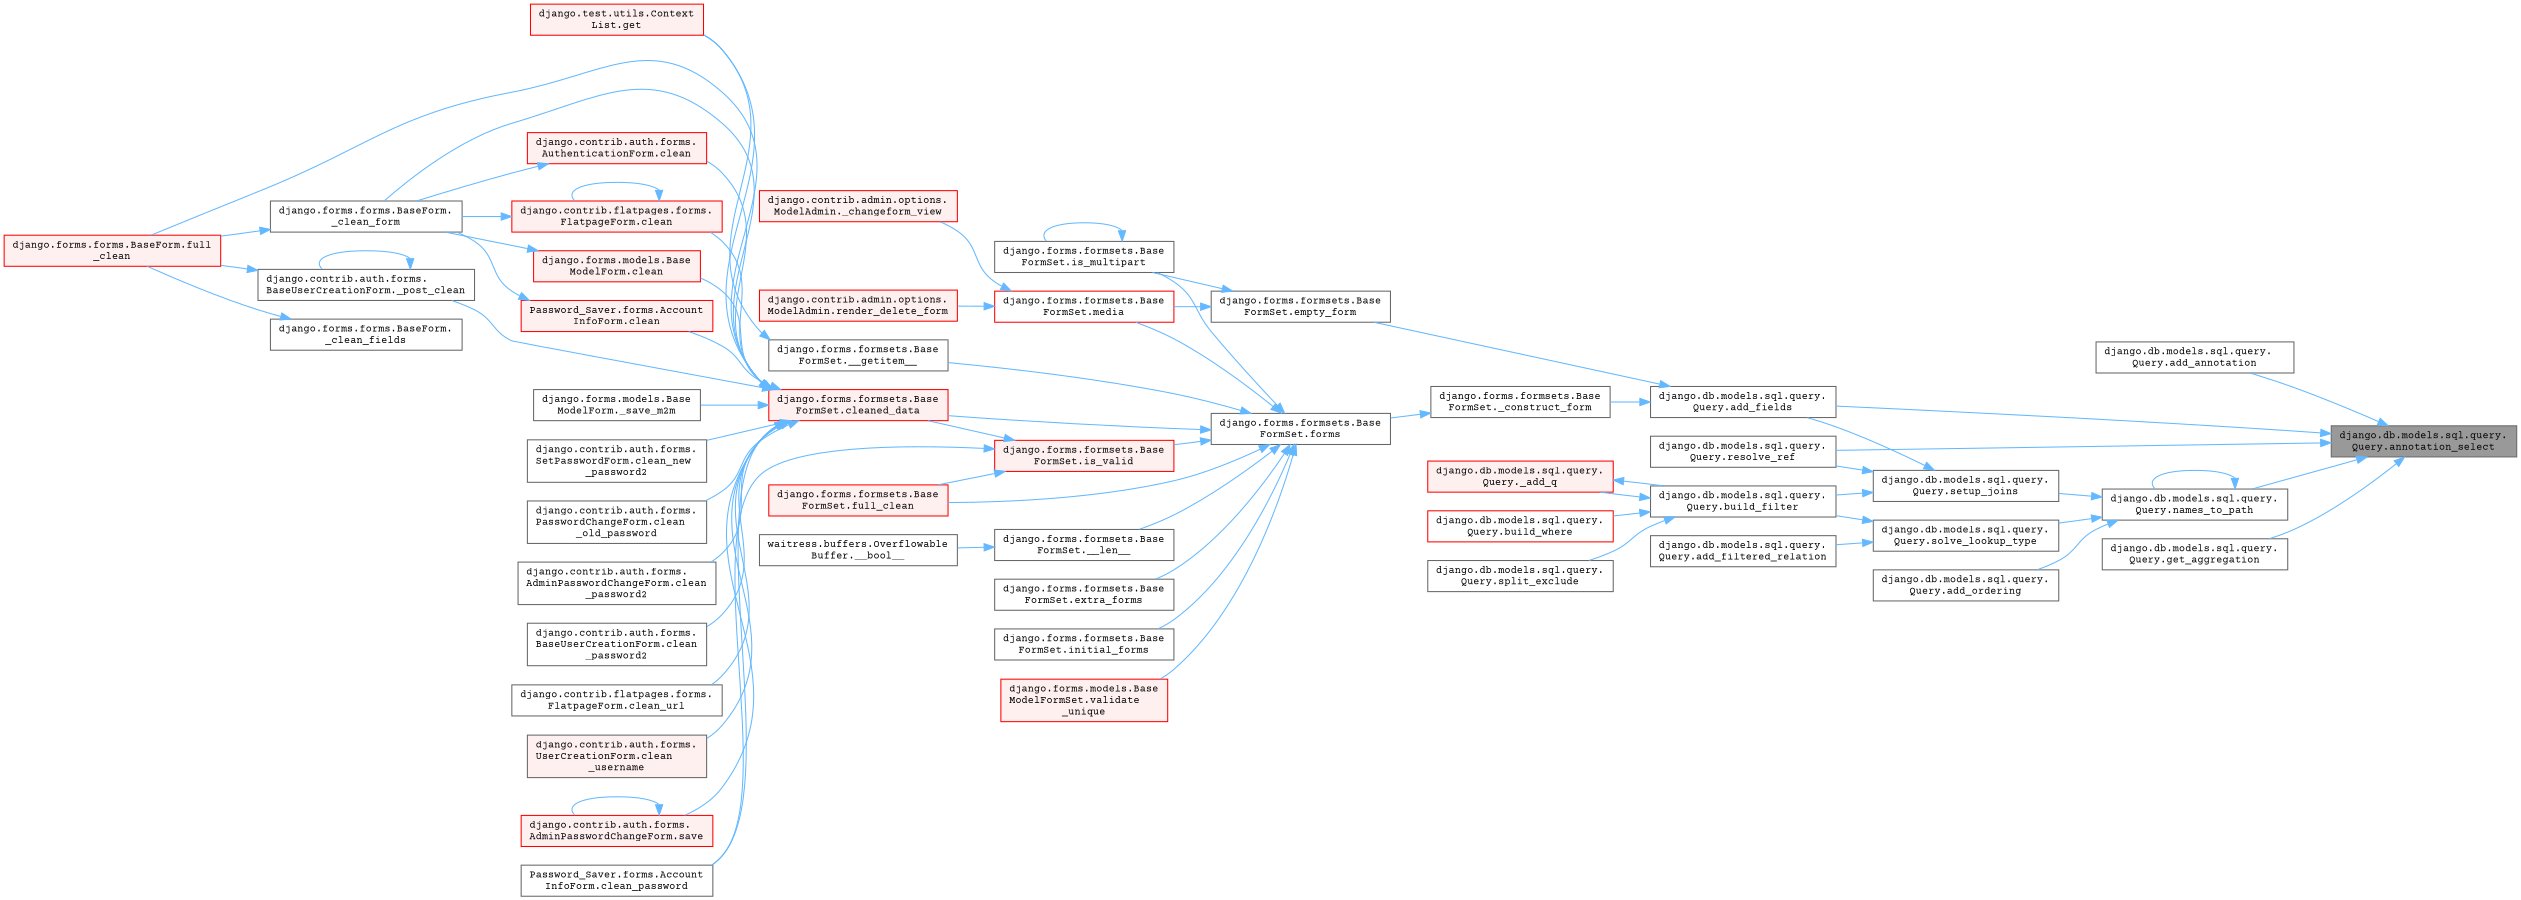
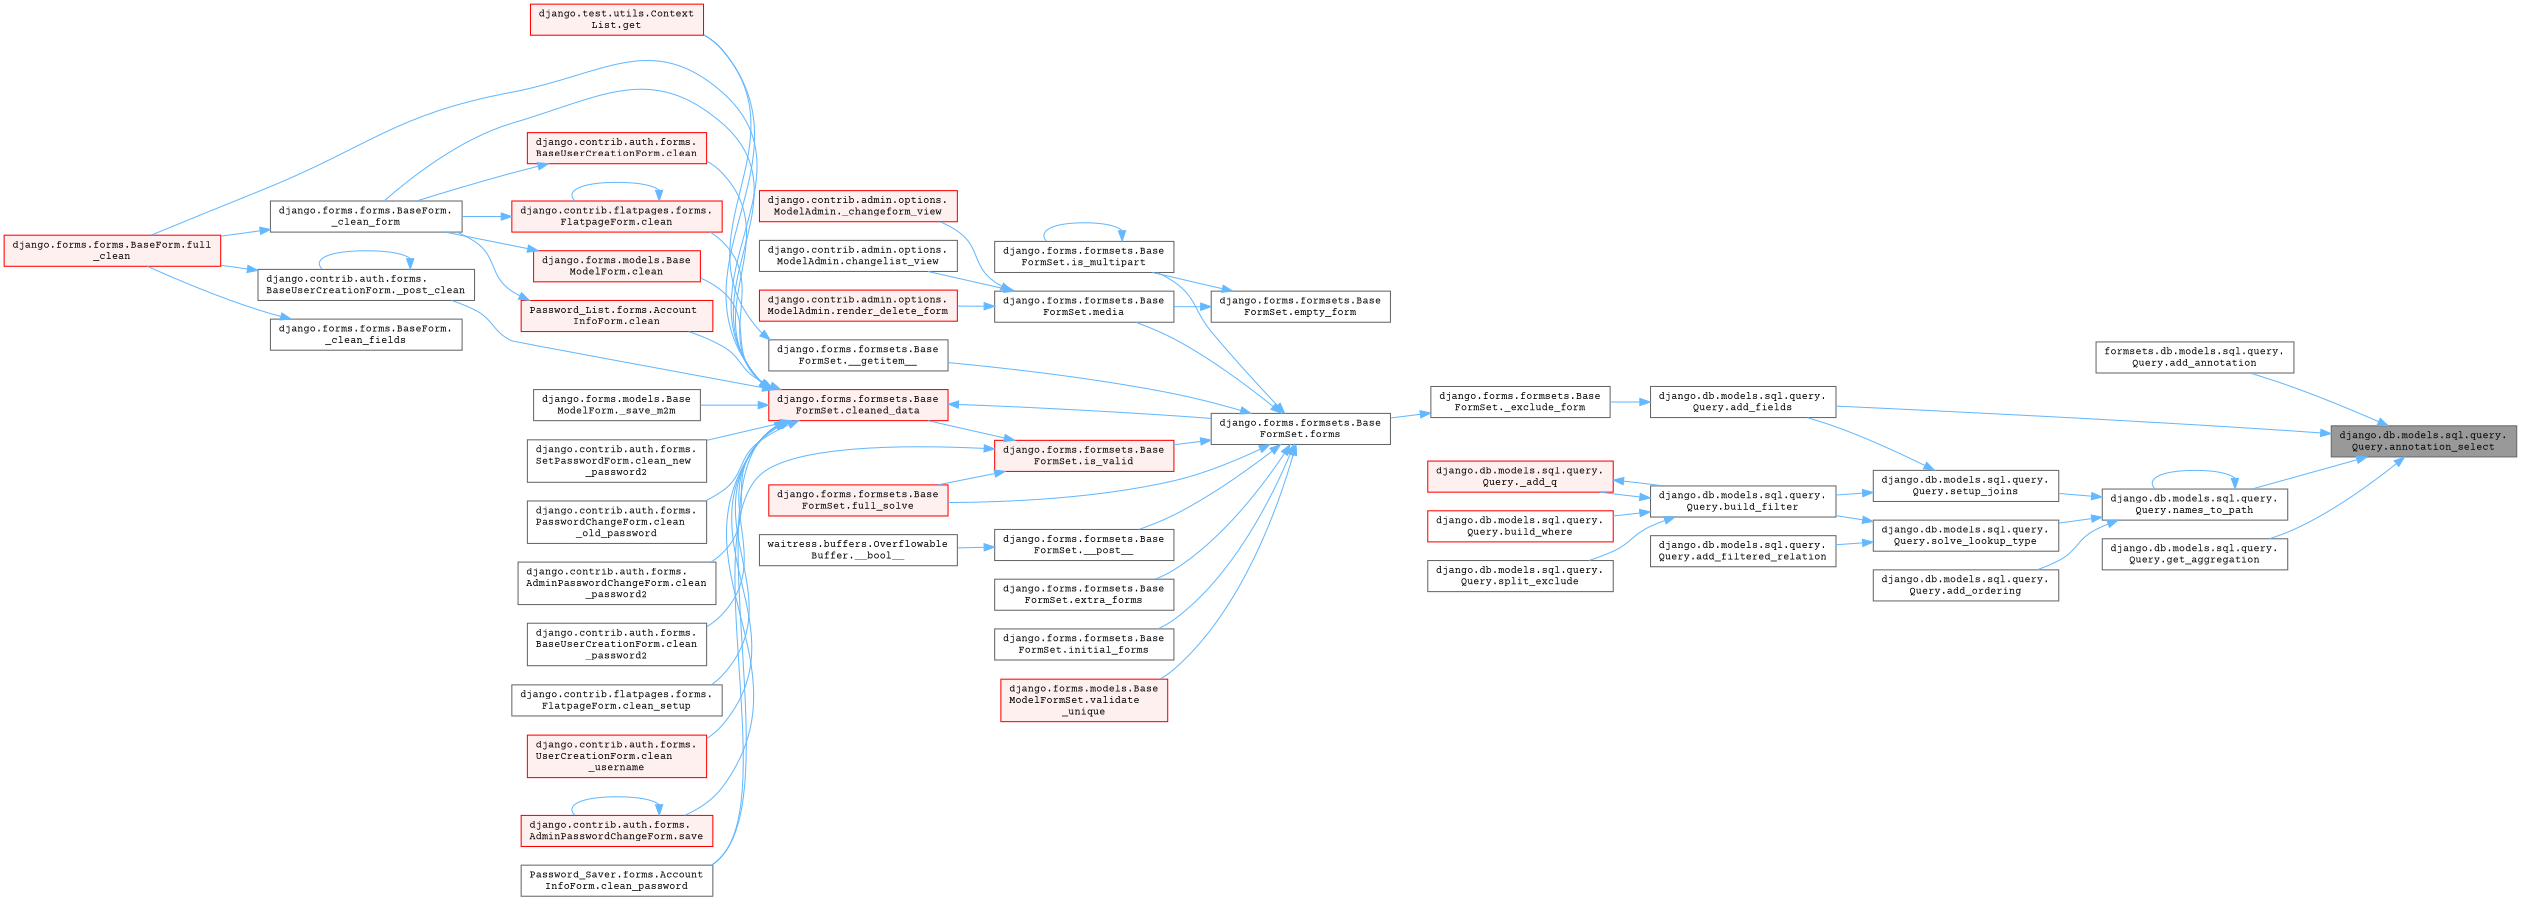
node "django.contrib.auth.forms. AuthenticationForm.clean": label "django.contrib.auth.forms. AuthenticationForm.clean" -> "django.contrib.auth.forms. BaseUserCreationForm.clean"
node "django.contrib.admin.options. ModelAdmin.changelist_view": added
node "django.forms.formsets.Base FormSet.media": color red -> grey40
node "Password_Saver.forms.Account InfoForm.clean": label "Password_Saver.forms.Account InfoForm.clean" -> "Password_List.forms.Account InfoForm.clean"
edge "django.forms.formsets.Base FormSet.empty_form" -> "django.db.models.sql.query. Query.add_fields": removed
node "django.db.models.sql.query. Query.add_annotation": label "django.db.models.sql.query. Query.add_annotation" -> "formsets.db.models.sql.query. Query.add_annotation"
node "django.forms.formsets.Base FormSet._construct_form": label "django.forms.formsets.Base FormSet._construct_form" -> "django.forms.formsets.Base FormSet._exclude_form"
edge "django.forms.formsets.Base FormSet.cleaned_data" -> "django.forms.formsets.Base FormSet.forms": reversed
node "django.db.models.sql.query. Query.resolve_ref": removed
node "django.forms.formsets.Base FormSet.full_clean": label "django.forms.formsets.Base FormSet.full_clean" -> "django.forms.formsets.Base FormSet.full_solve"
node "django.forms.formsets.Base FormSet.__len__": label "django.forms.formsets.Base FormSet.__len__" -> "django.forms.formsets.Base FormSet.__post__"
node "django.contrib.flatpages.forms. FlatpageForm.clean_url": label "django.contrib.flatpages.forms. FlatpageForm.clean_url" -> "django.contrib.flatpages.forms. FlatpageForm.clean_setup"
node "django.contrib.auth.forms. UserCreationForm.clean _username": color grey40 -> red
